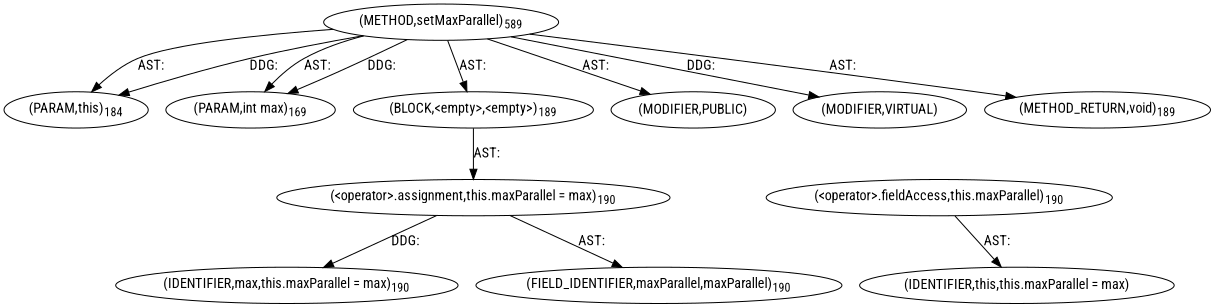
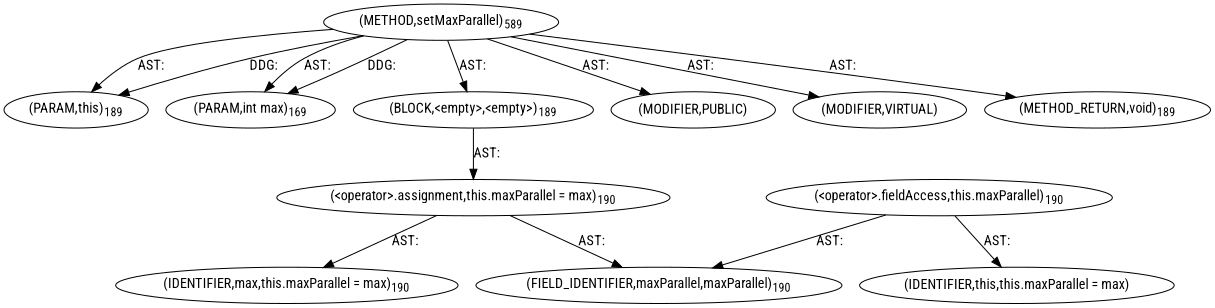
edge "(METHOD,setMaxParallel)" -> "(MODIFIER,VIRTUAL)": label "DDG: " -> "AST: "
node "(PARAM,this)": text "184" -> "189"
edge "(<operator>.fieldAccess,this.maxParallel)" -> "(FIELD_IDENTIFIER,maxParallel,maxParallel)": added, label "AST:"
edge "(<operator>.assignment,this.maxParallel = max)" -> "(IDENTIFIER,max,this.maxParallel = max)": label "DDG: " -> "AST: "
